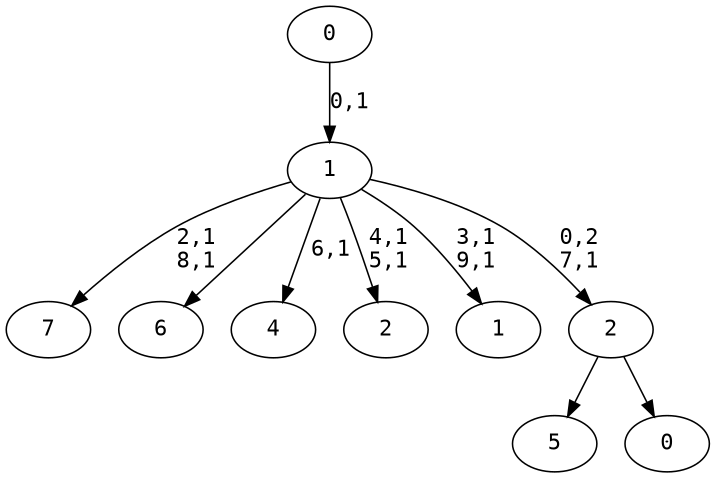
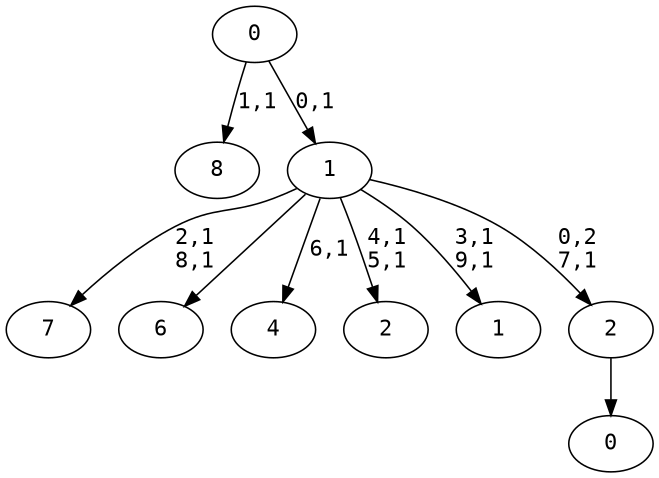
node "8": added
node "5": removed
